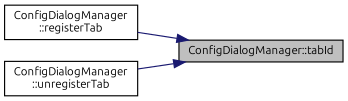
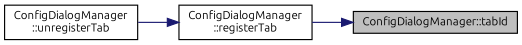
edge "ConfigDialogManager ::unregisterTab" -> "ConfigDialogManager::tabId": now "ConfigDialogManager ::unregisterTab" -> "ConfigDialogManager ::registerTab"
